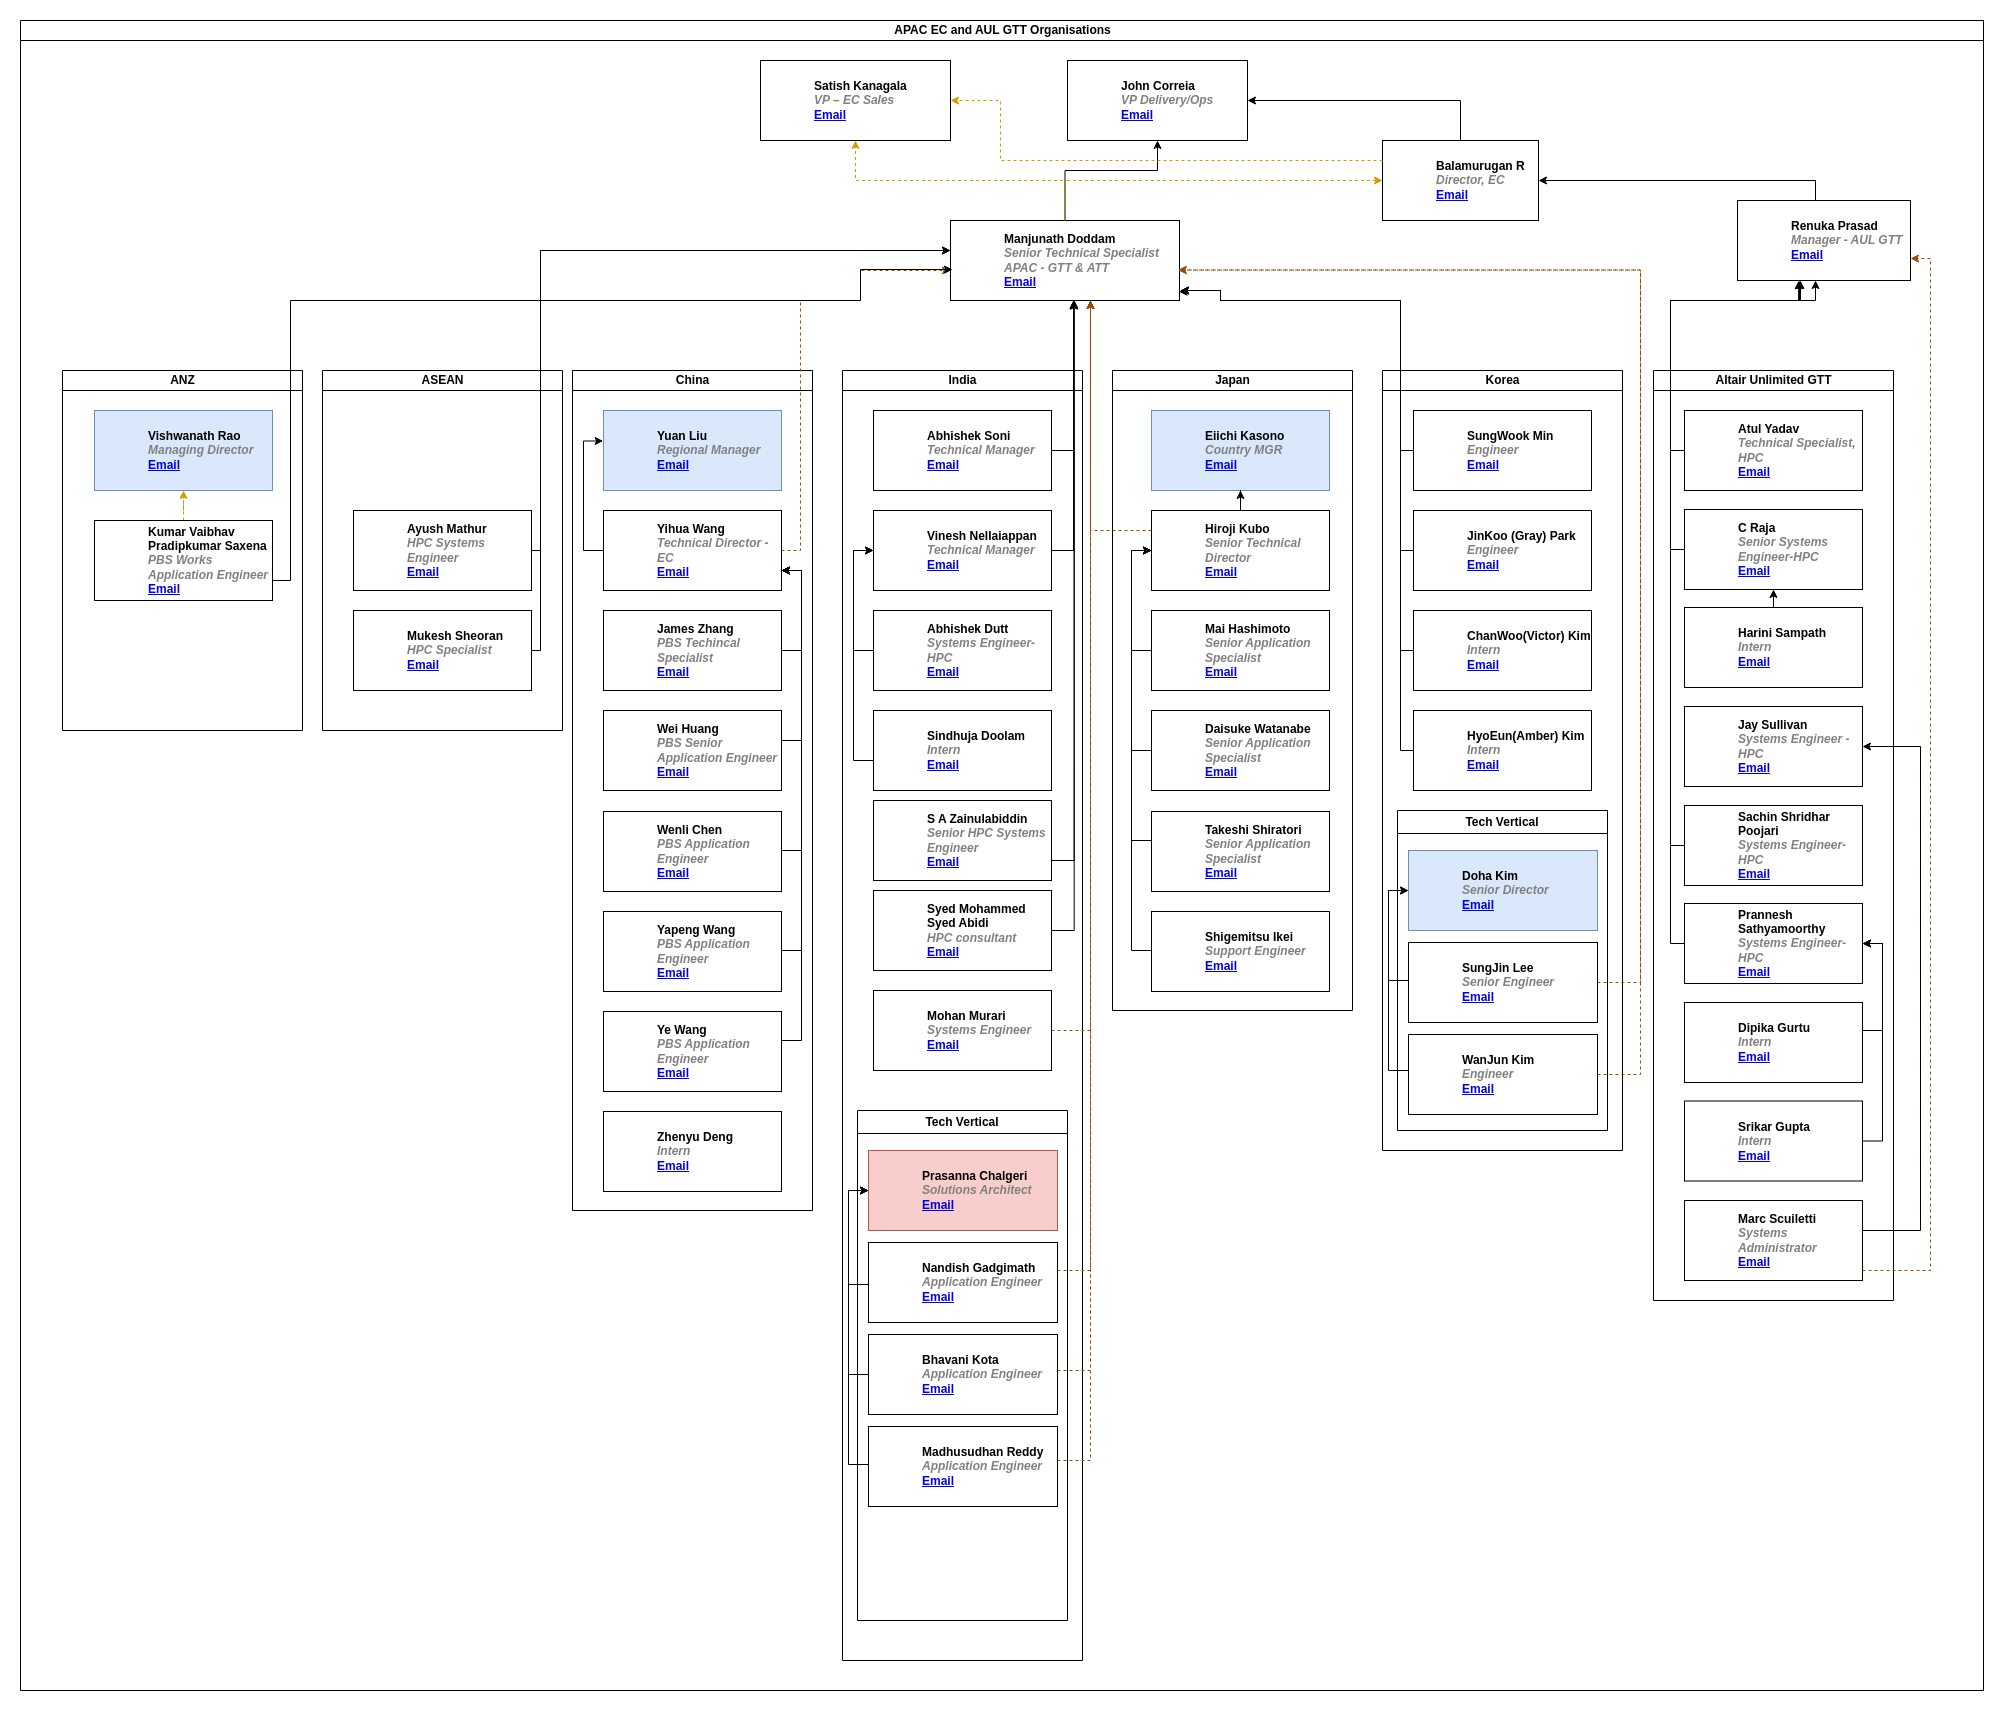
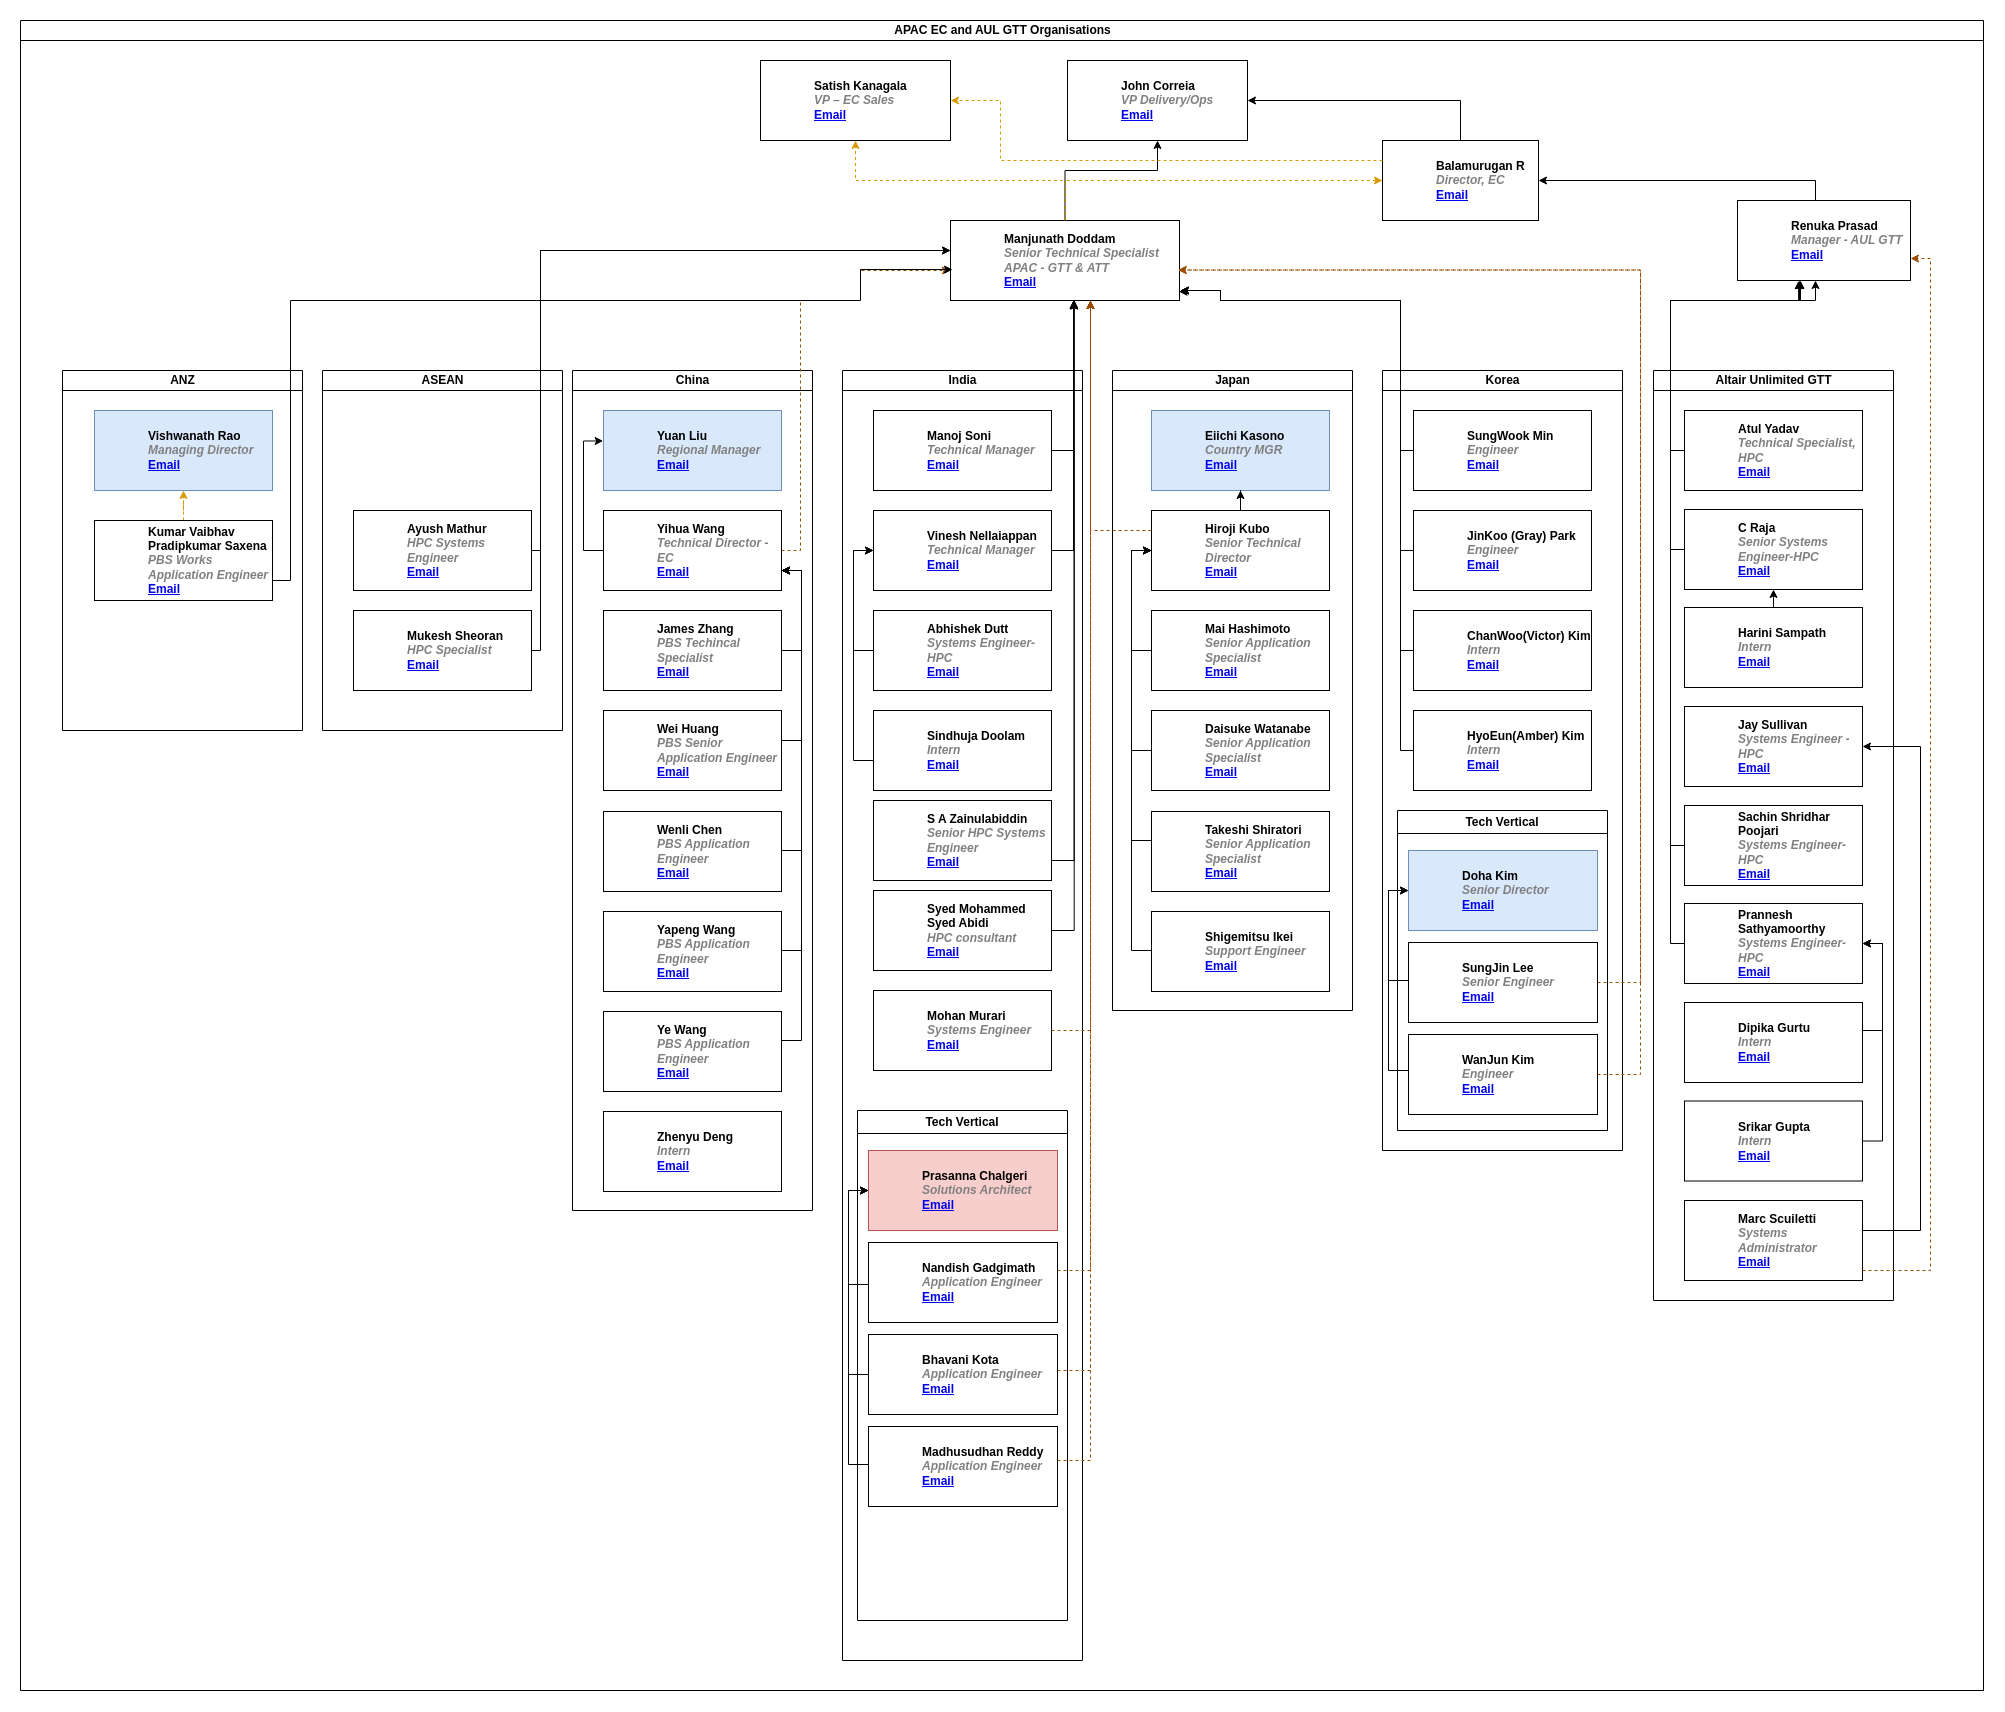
node "Abhishek Soni Technical Manager Email": label "Abhishek Soni Technical Manager Email" -> "Manoj Soni Technical Manager Email"
